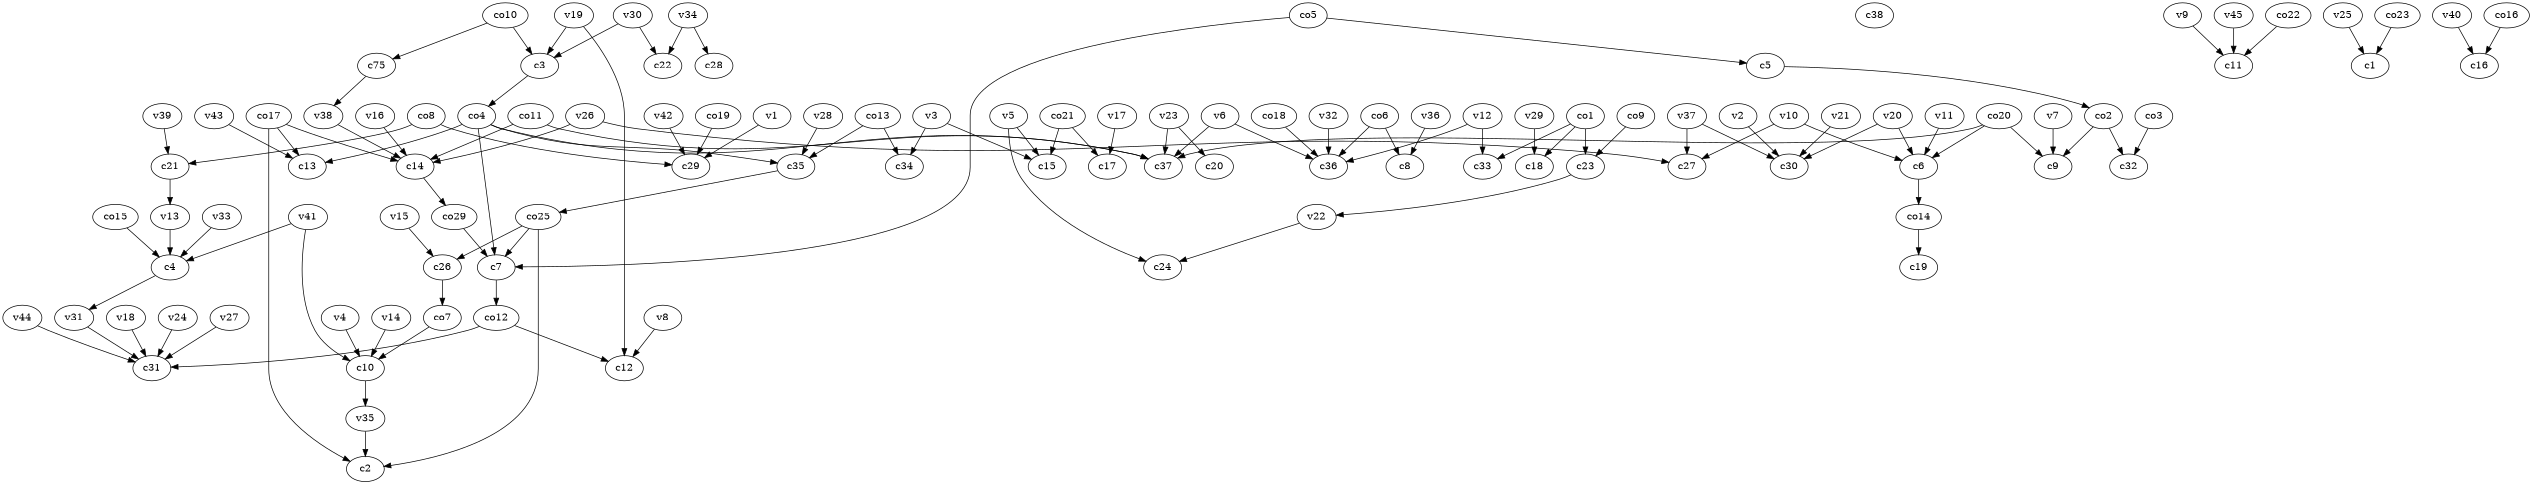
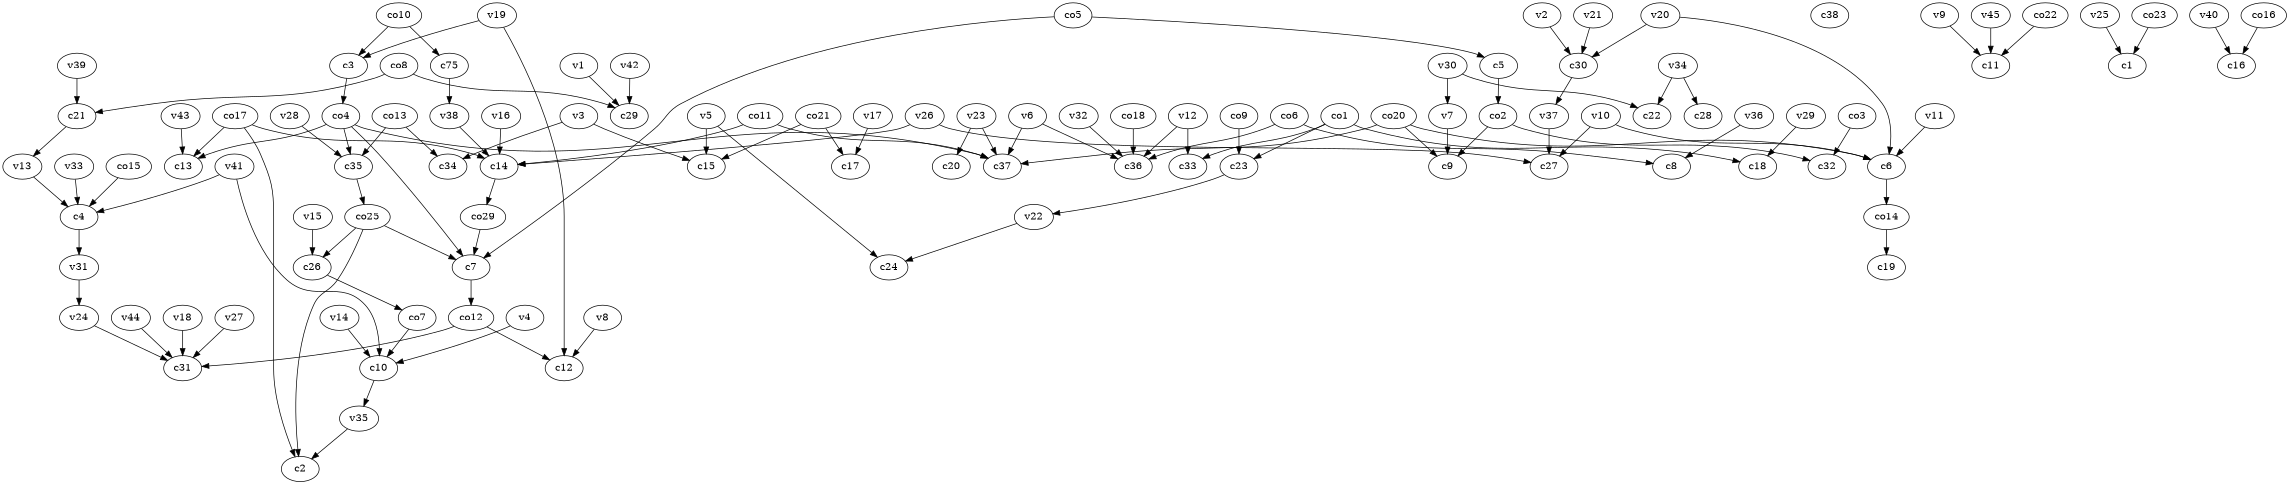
edge "v30" -> "c3": now "v30" -> "v7"
node "co19": removed
edge "v37" -> "c30": reversed
edge "v31" -> "c31": now "v31" -> "v24"
